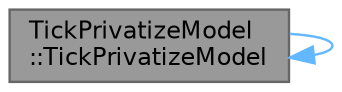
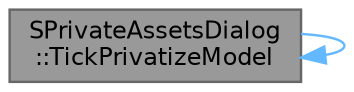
node "TickPrivatizeModel ::TickPrivatizeModel": label "TickPrivatizeModel ::TickPrivatizeModel" -> "SPrivateAssetsDialog ::TickPrivatizeModel"
